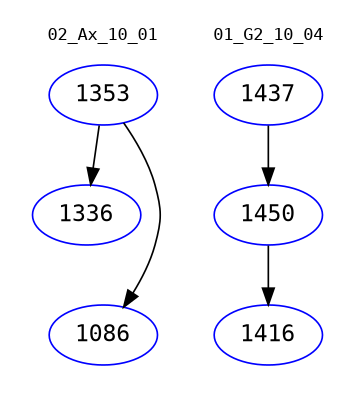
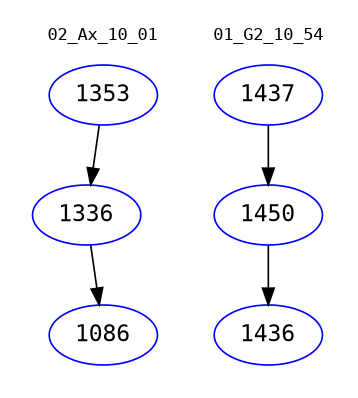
cluster "01_G2_10_04": label "01_G2_10_04" -> "01_G2_10_54"
edge "1353" -> "1086": now "1336" -> "1086"
node "1416": label "1416" -> "1436"
